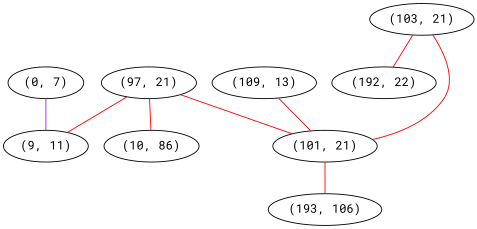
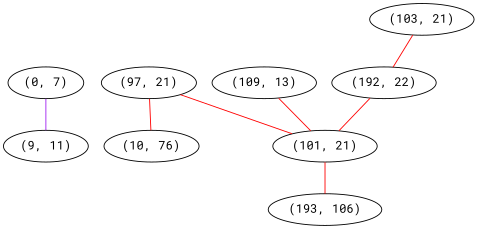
edge "(103, 21)" -- "(101, 21)": now "(192, 22)" -- "(101, 21)"
edge "(97, 21)" -- "(9, 11)": removed
node "(10, 86)": label "(10, 86)" -> "(10, 76)"
